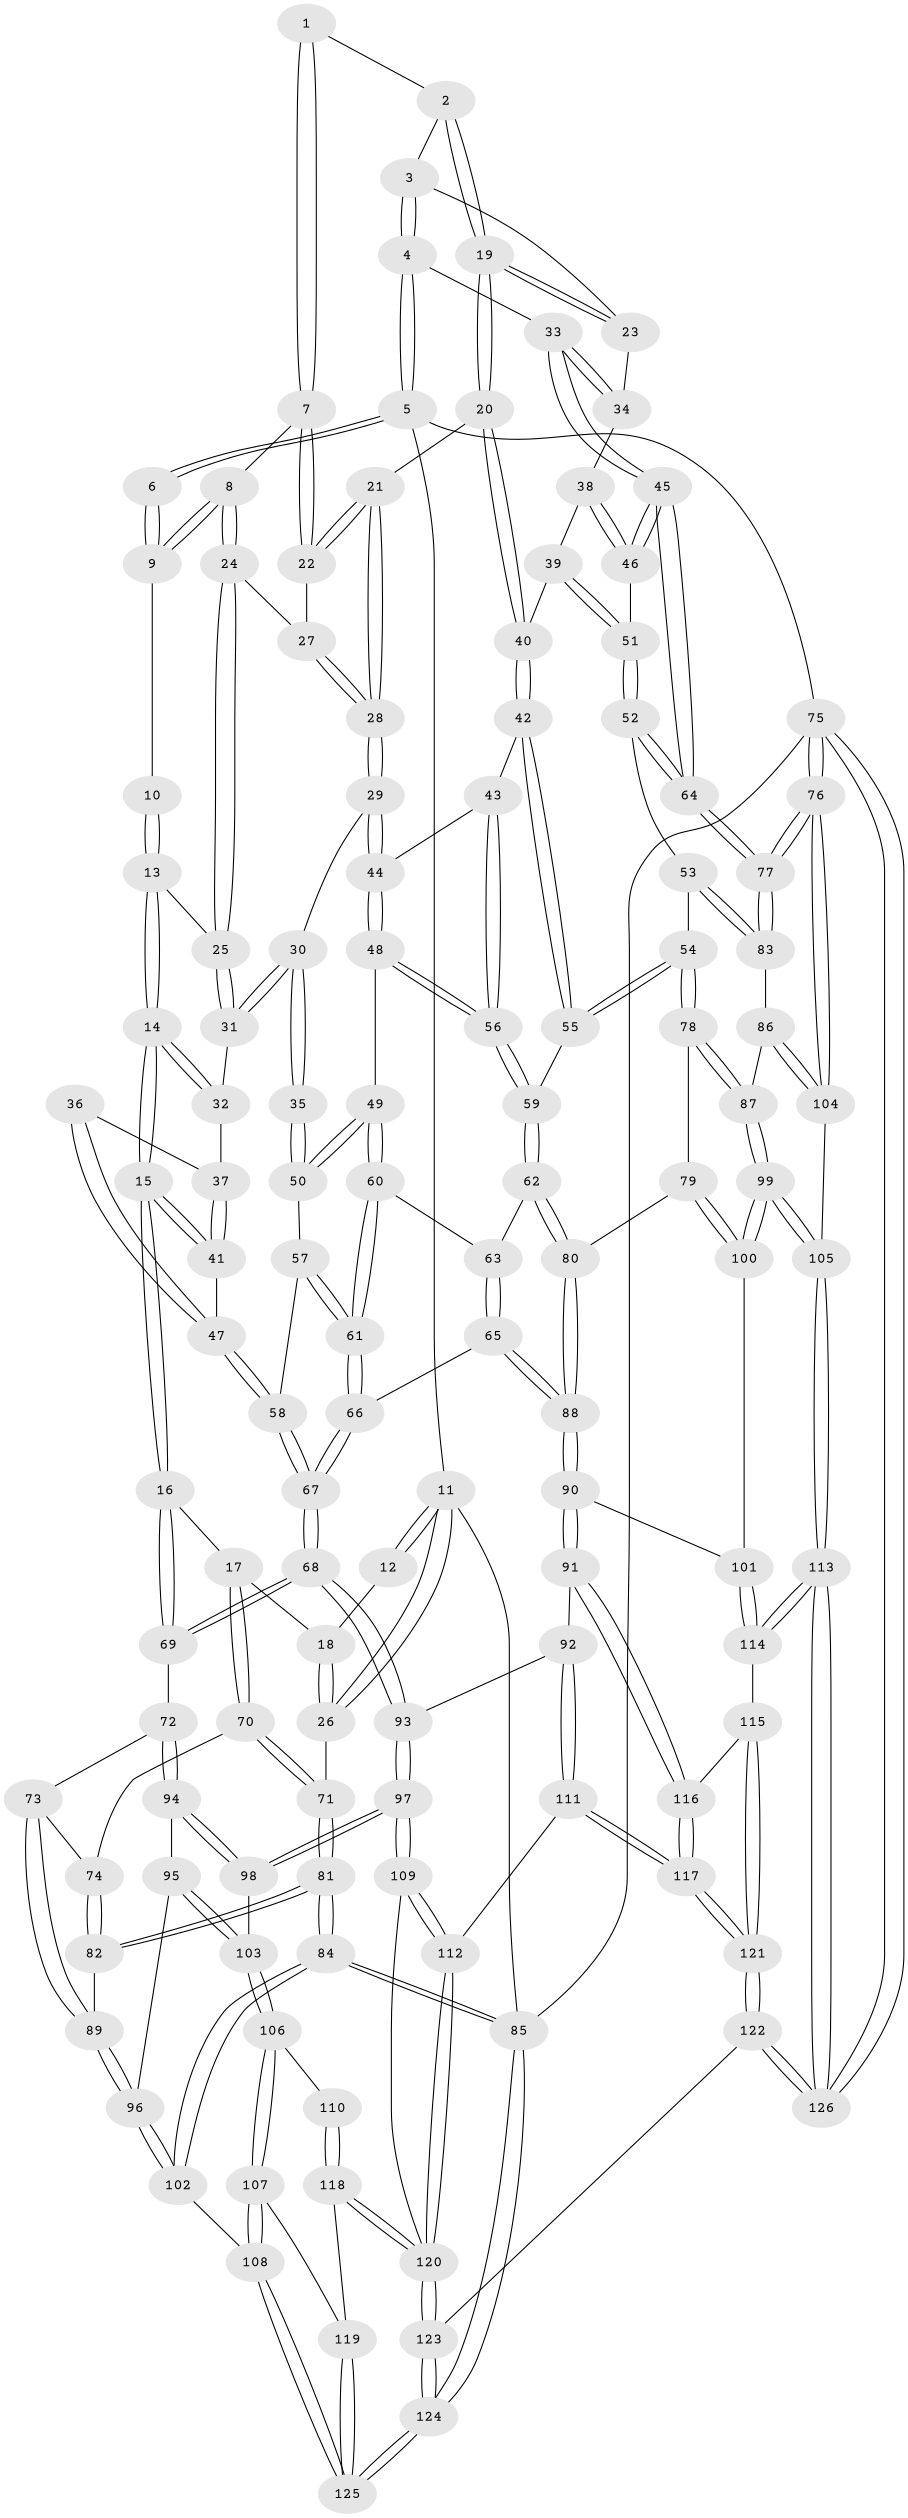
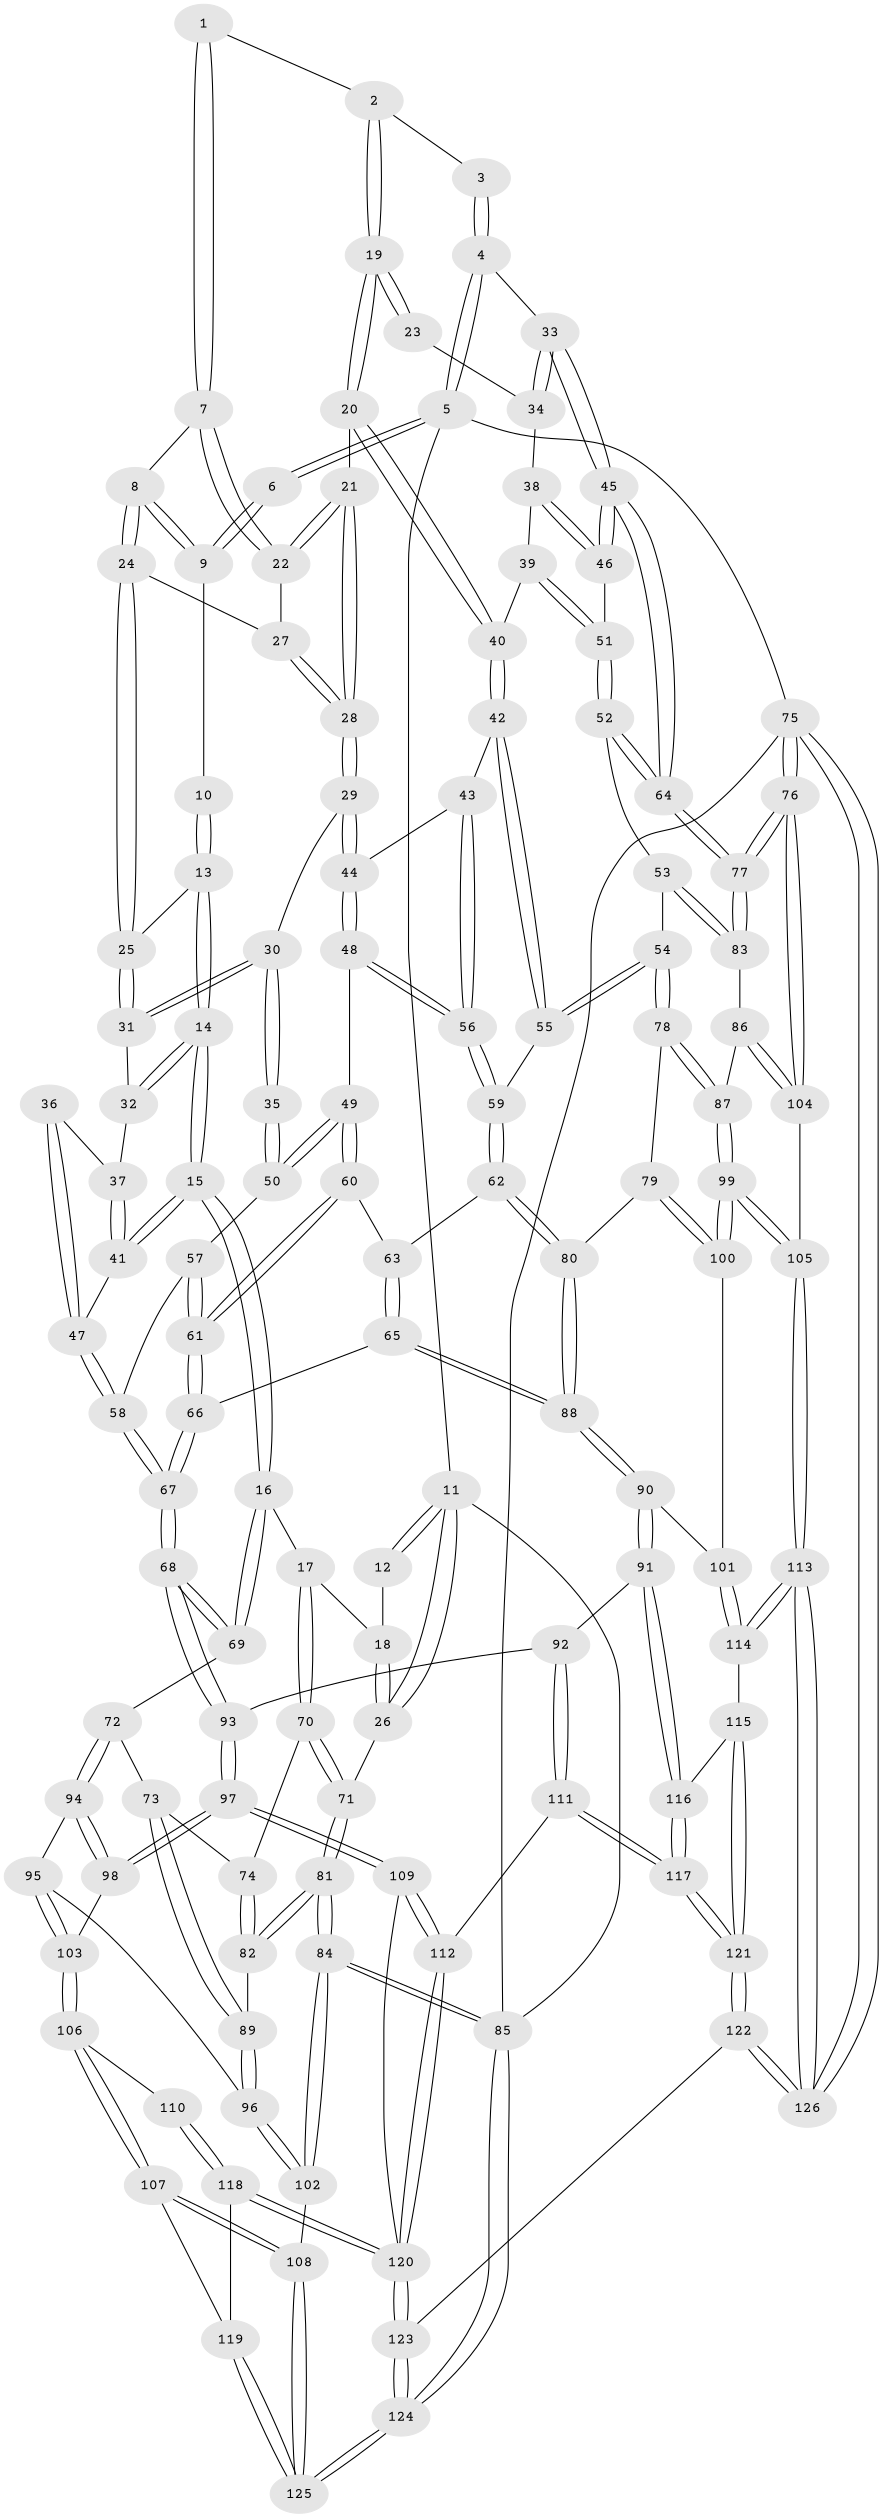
edge "3" -- "23": removed
